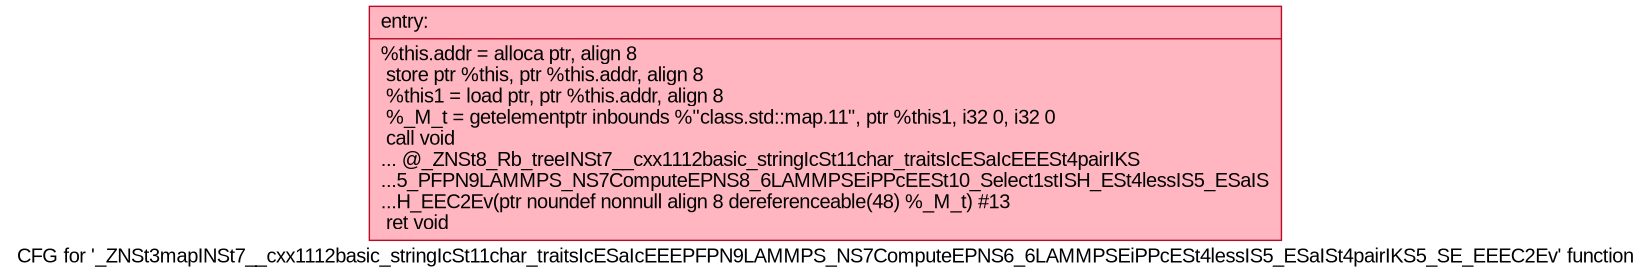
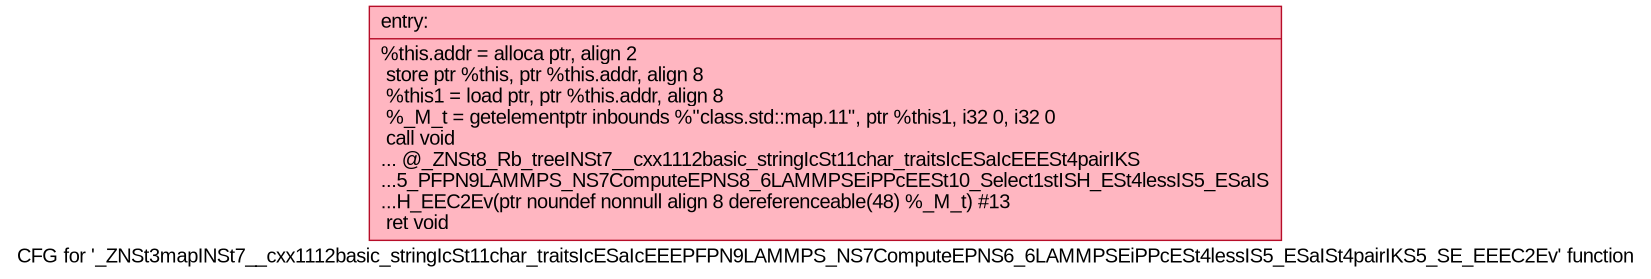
node "entry:": text "%this.addr = alloca ptr, align 8" -> "%this.addr = alloca ptr, align 2"
